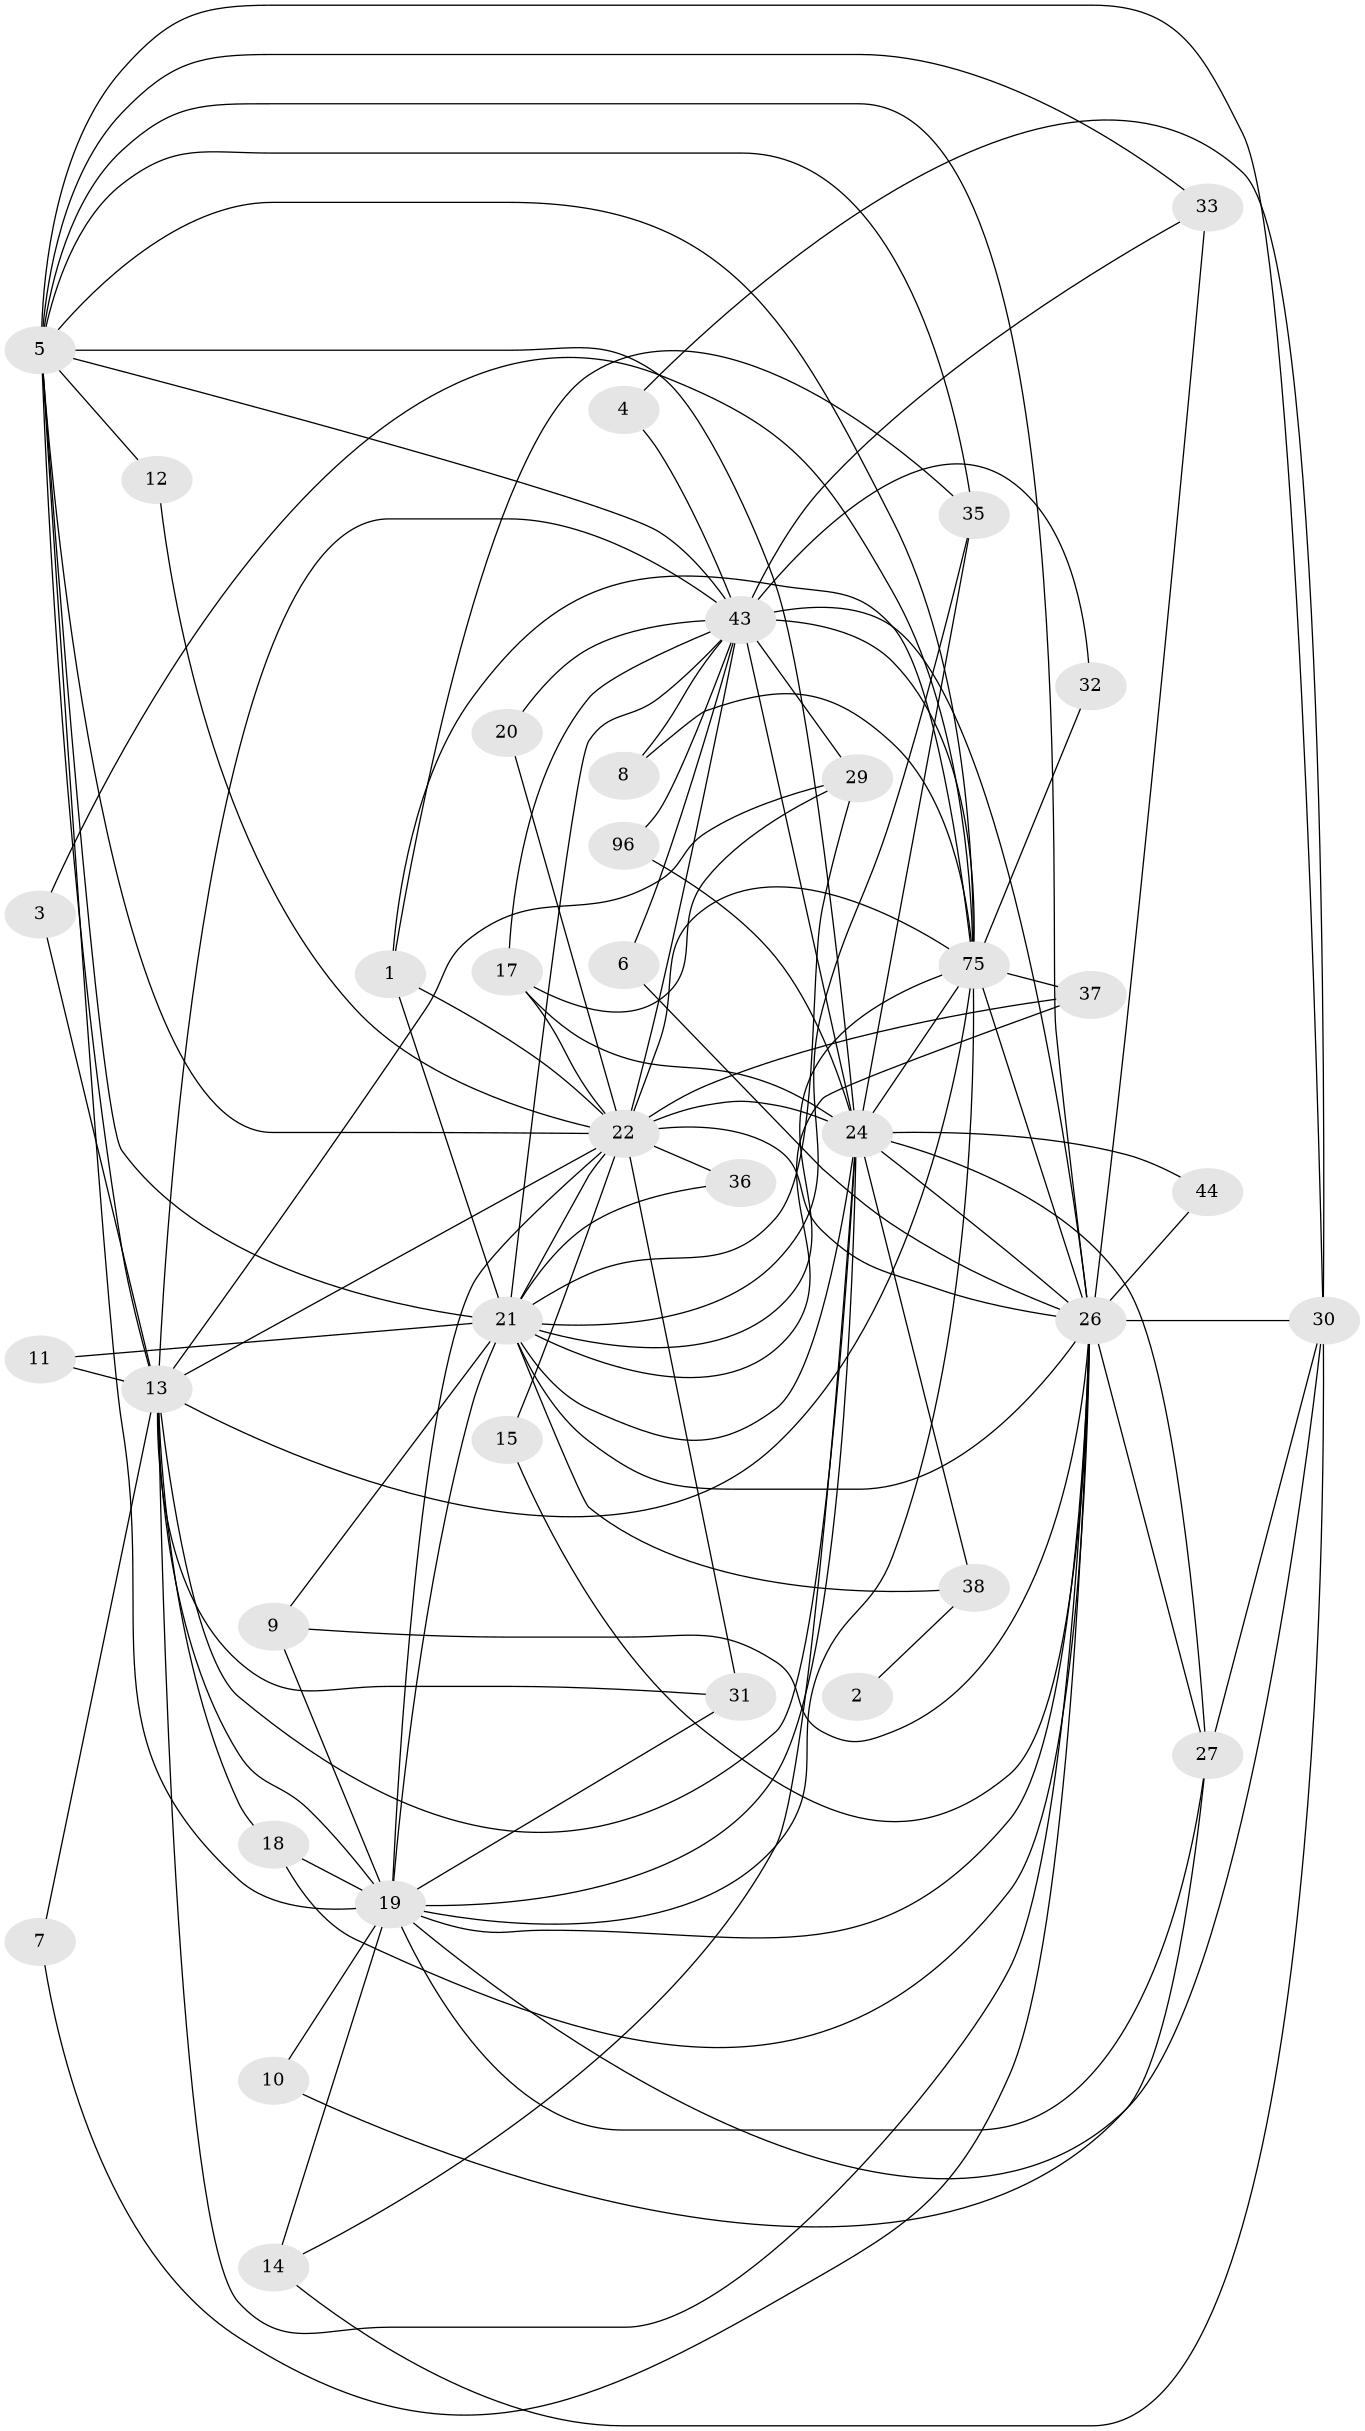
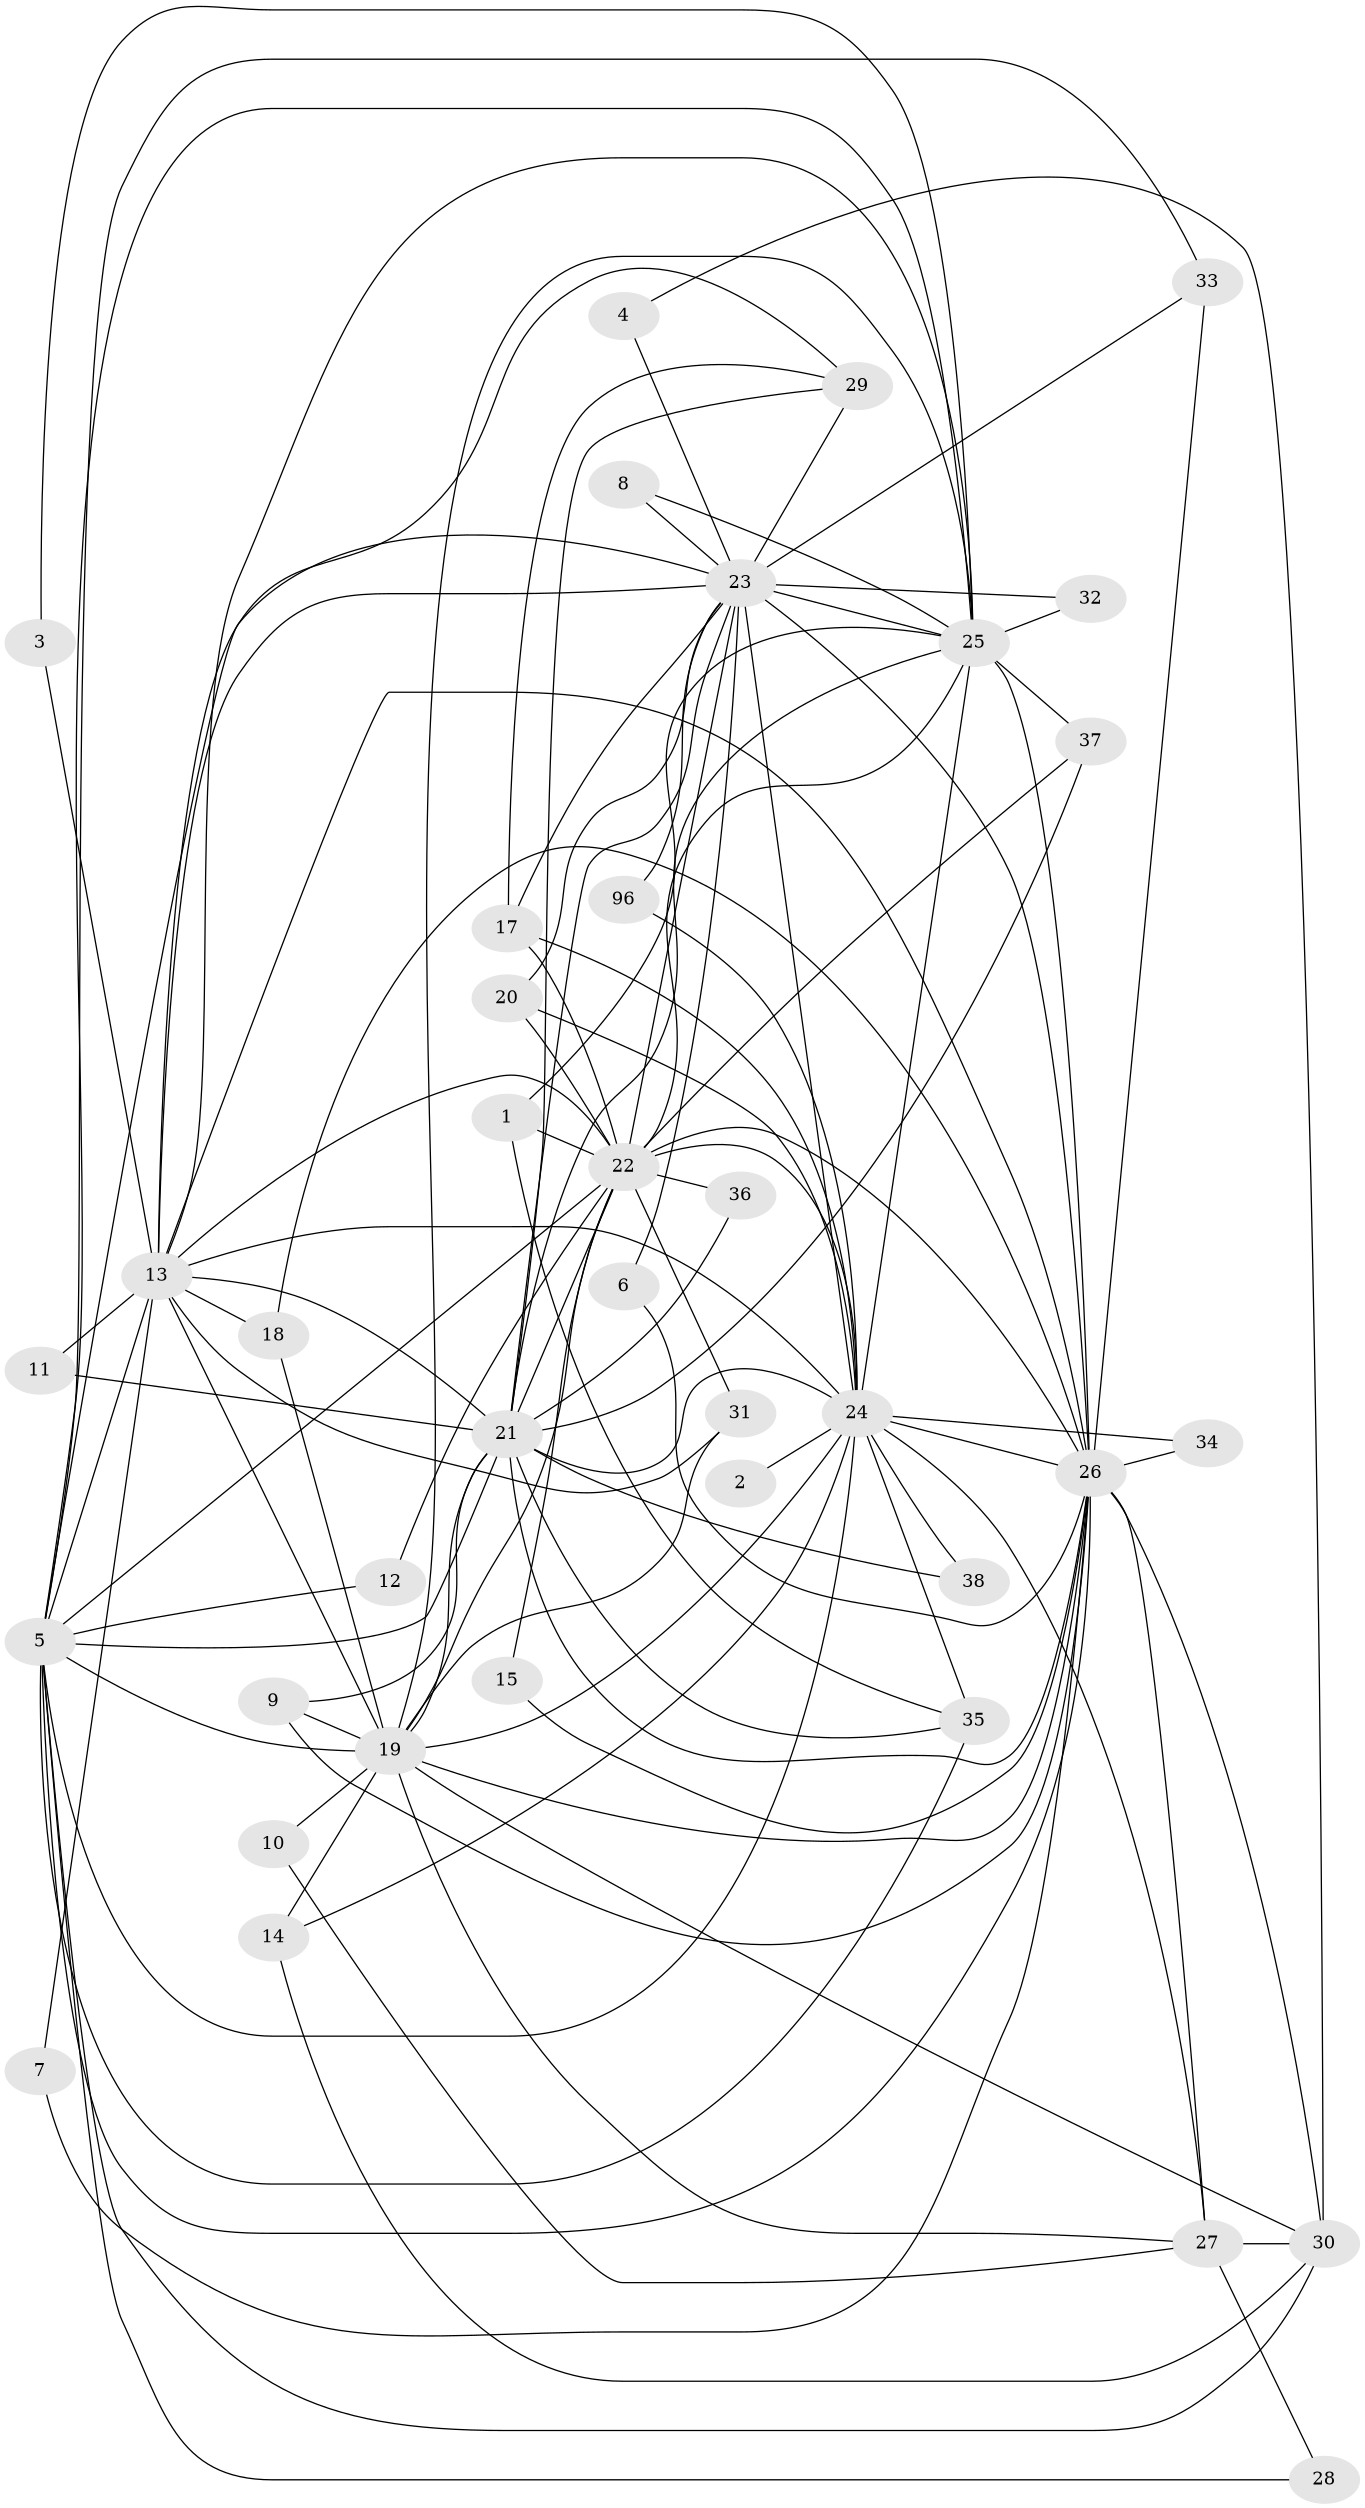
node "43": label "43" -> "23"
node "75": label "75" -> "25"
edge "20" -- "24": added
edge "1" -- "21": now "13" -- "21"
node "44": label "44" -> "34"
edge "38" -- "2": now "24" -- "2"
node "28": added
